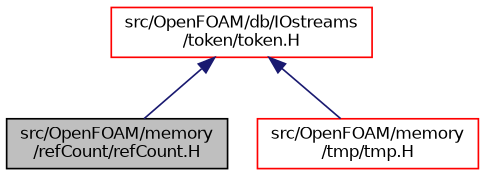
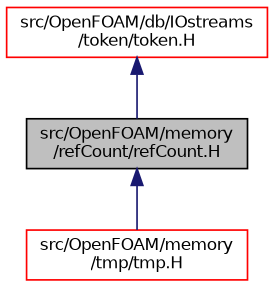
edge "src/OpenFOAM/memory /tmp/tmp.H" -> "src/OpenFOAM/db/IOstreams /token/token.H": now "src/OpenFOAM/memory /tmp/tmp.H" -> "src/OpenFOAM/memory /refCount/refCount.H"
